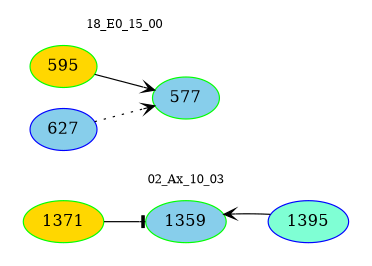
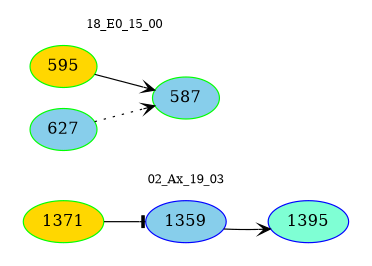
node "577": label "577" -> "587"
node "627": color blue -> green
cluster "02_Ax_10_03": label "02_Ax_10_03" -> "02_Ax_19_03"
edge "1395" -> "1359": reversed
node "1359": color green -> blue
